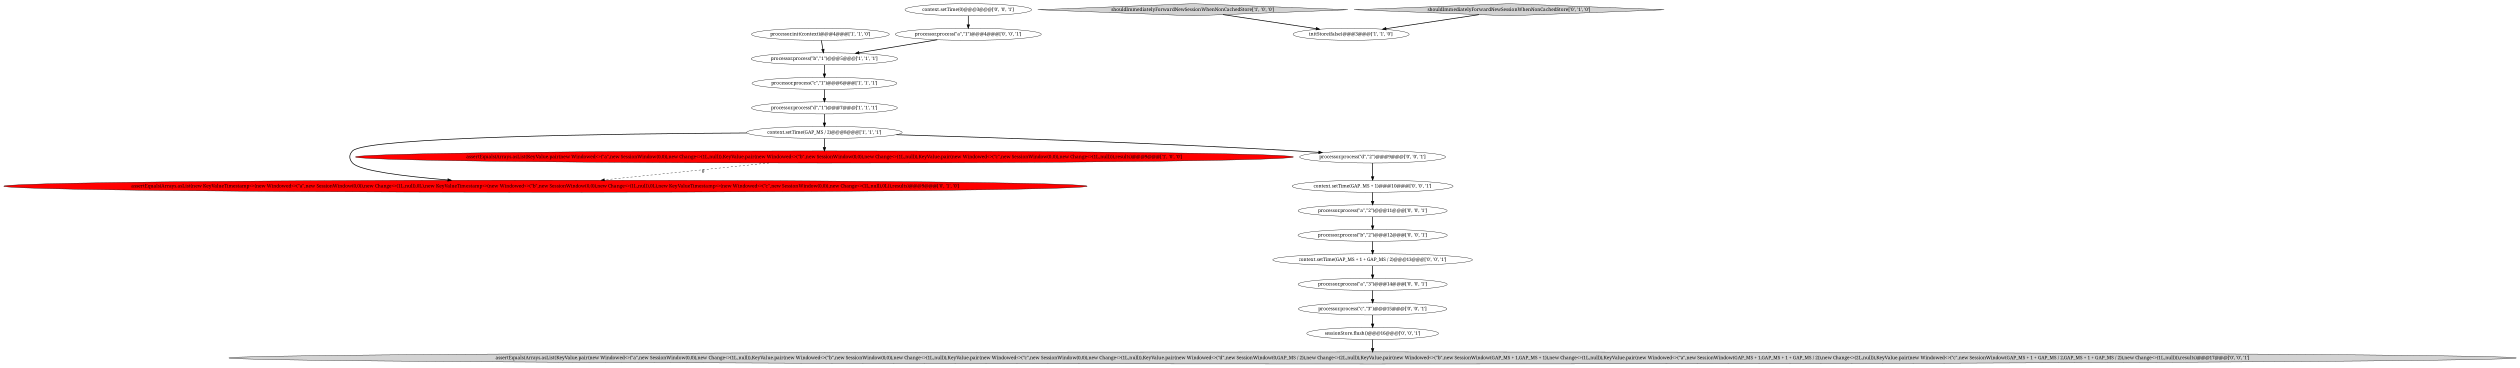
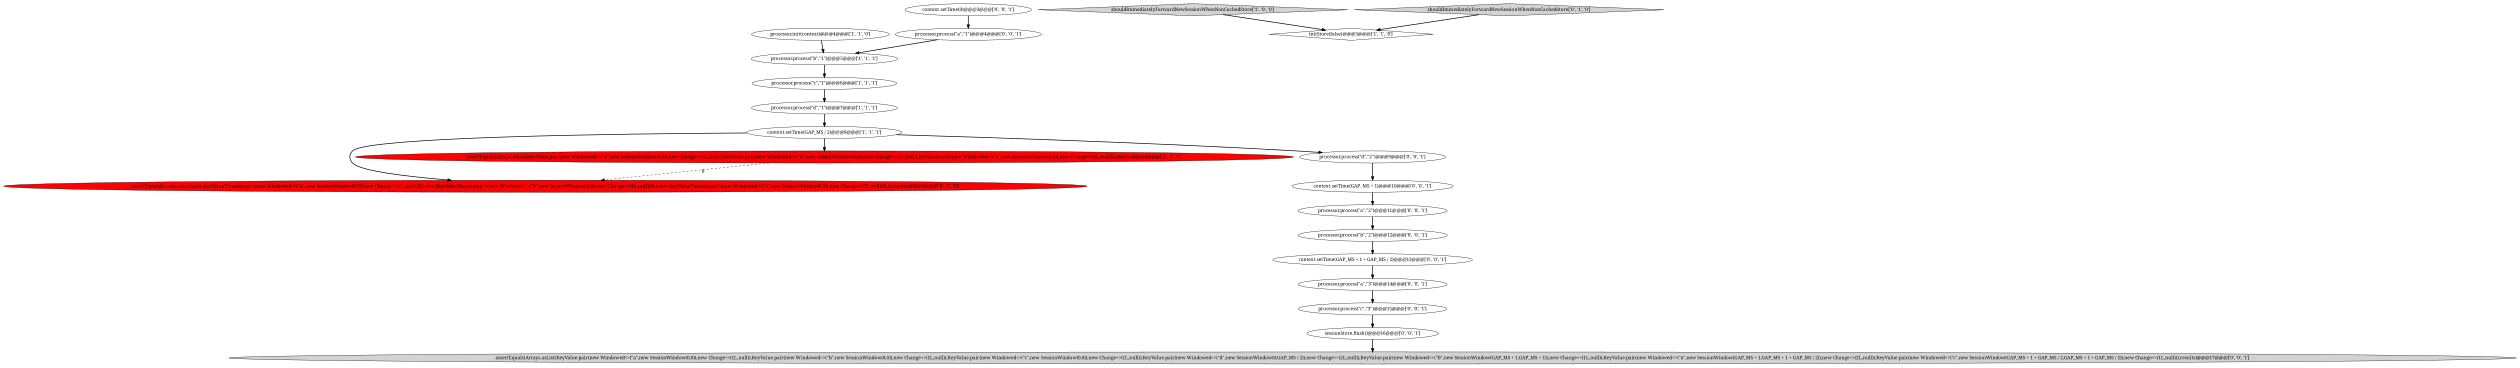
node "initStore(false)@@@3@@@['1', '1', '0']": shape ellipse -> diamond
